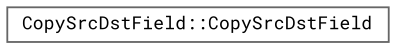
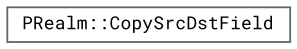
node "CopySrcDstField::CopySrcDstField": label "CopySrcDstField::CopySrcDstField" -> "PRealm::CopySrcDstField"
